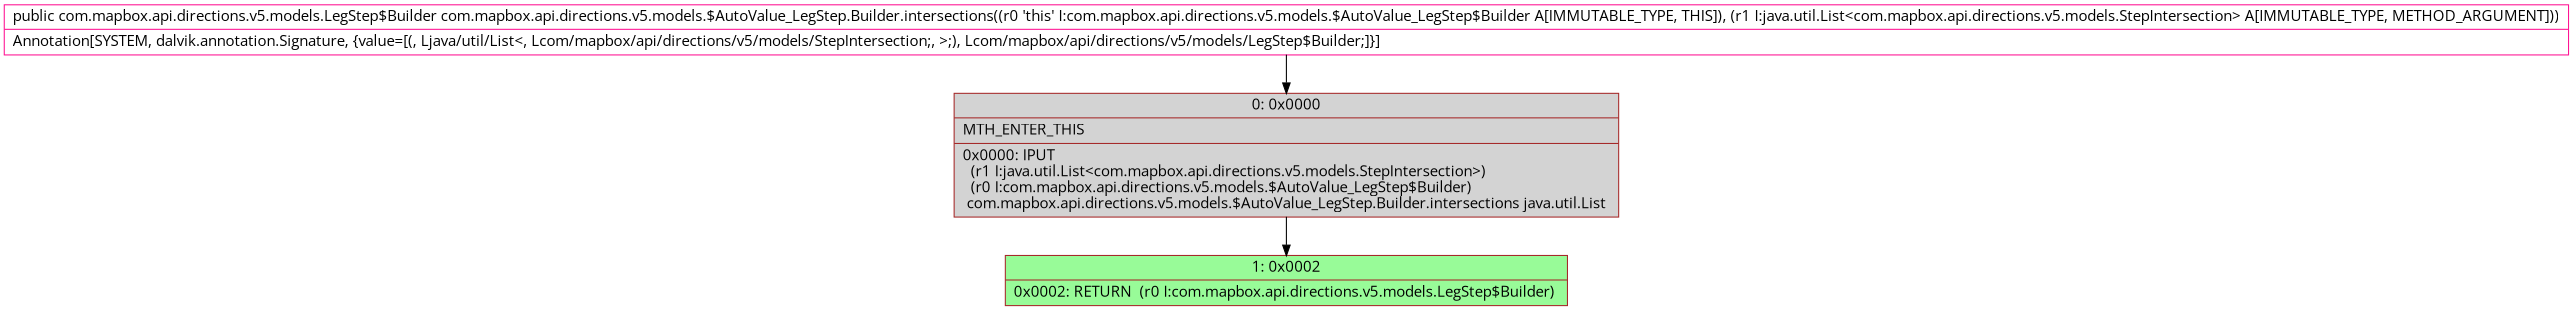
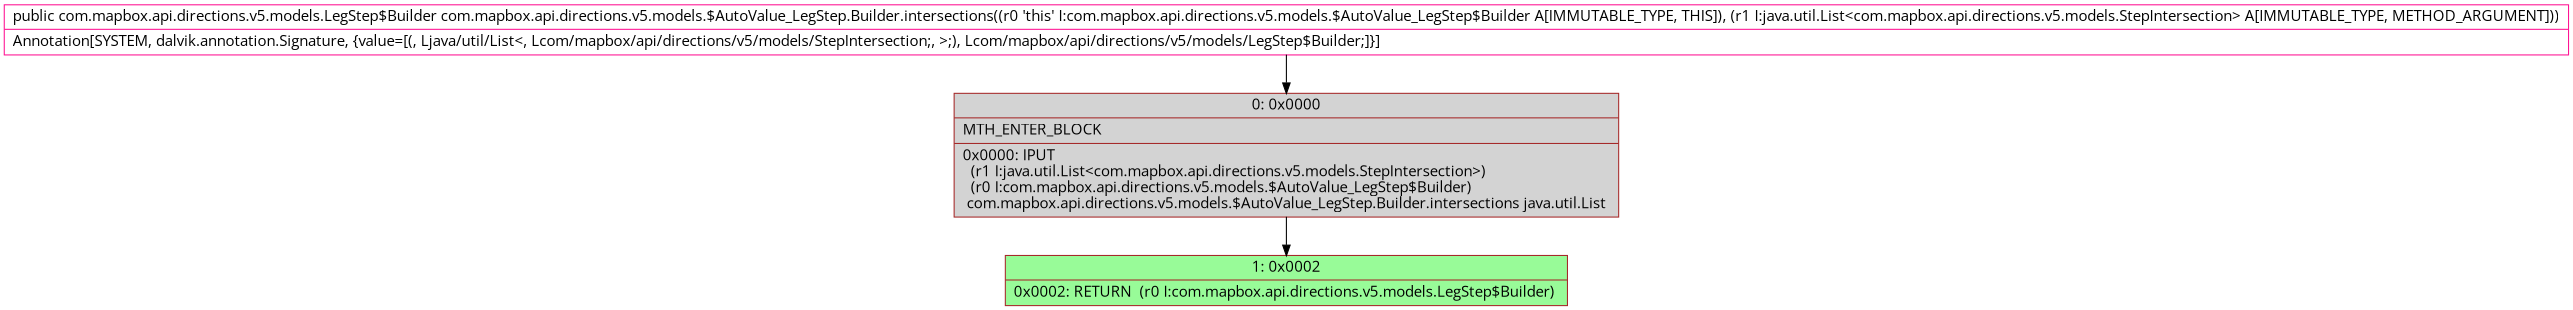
node "0: 0x0000": text "MTH_ENTER_THIS" -> "MTH_ENTER_BLOCK"
